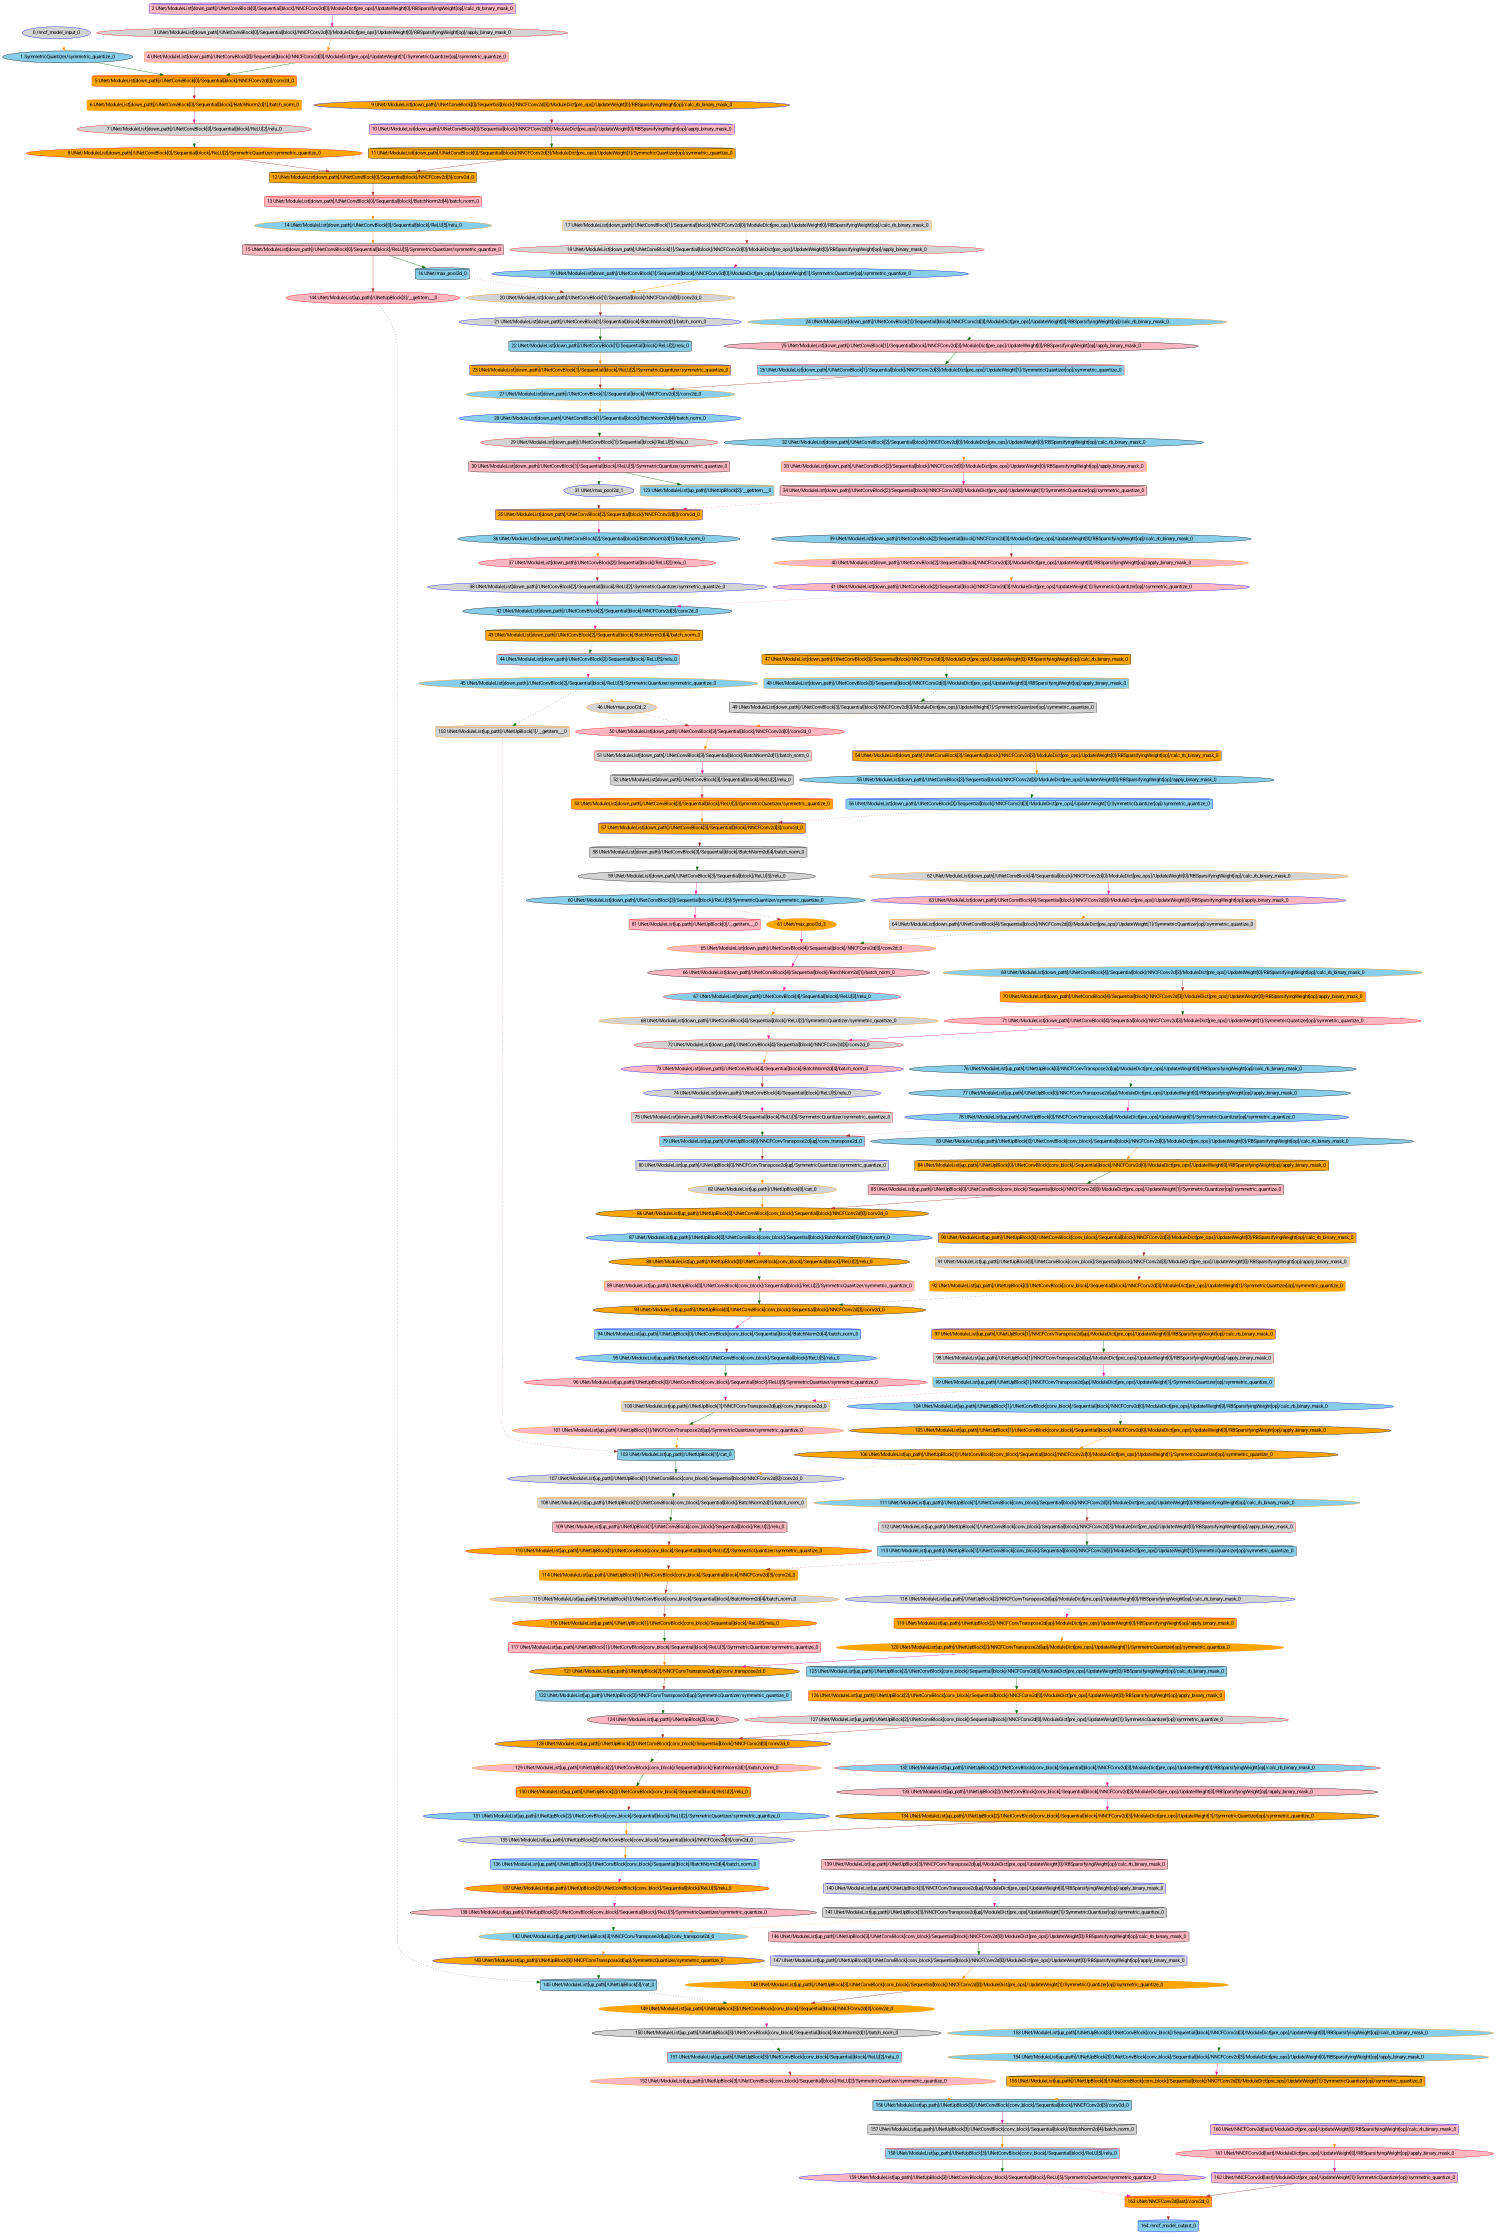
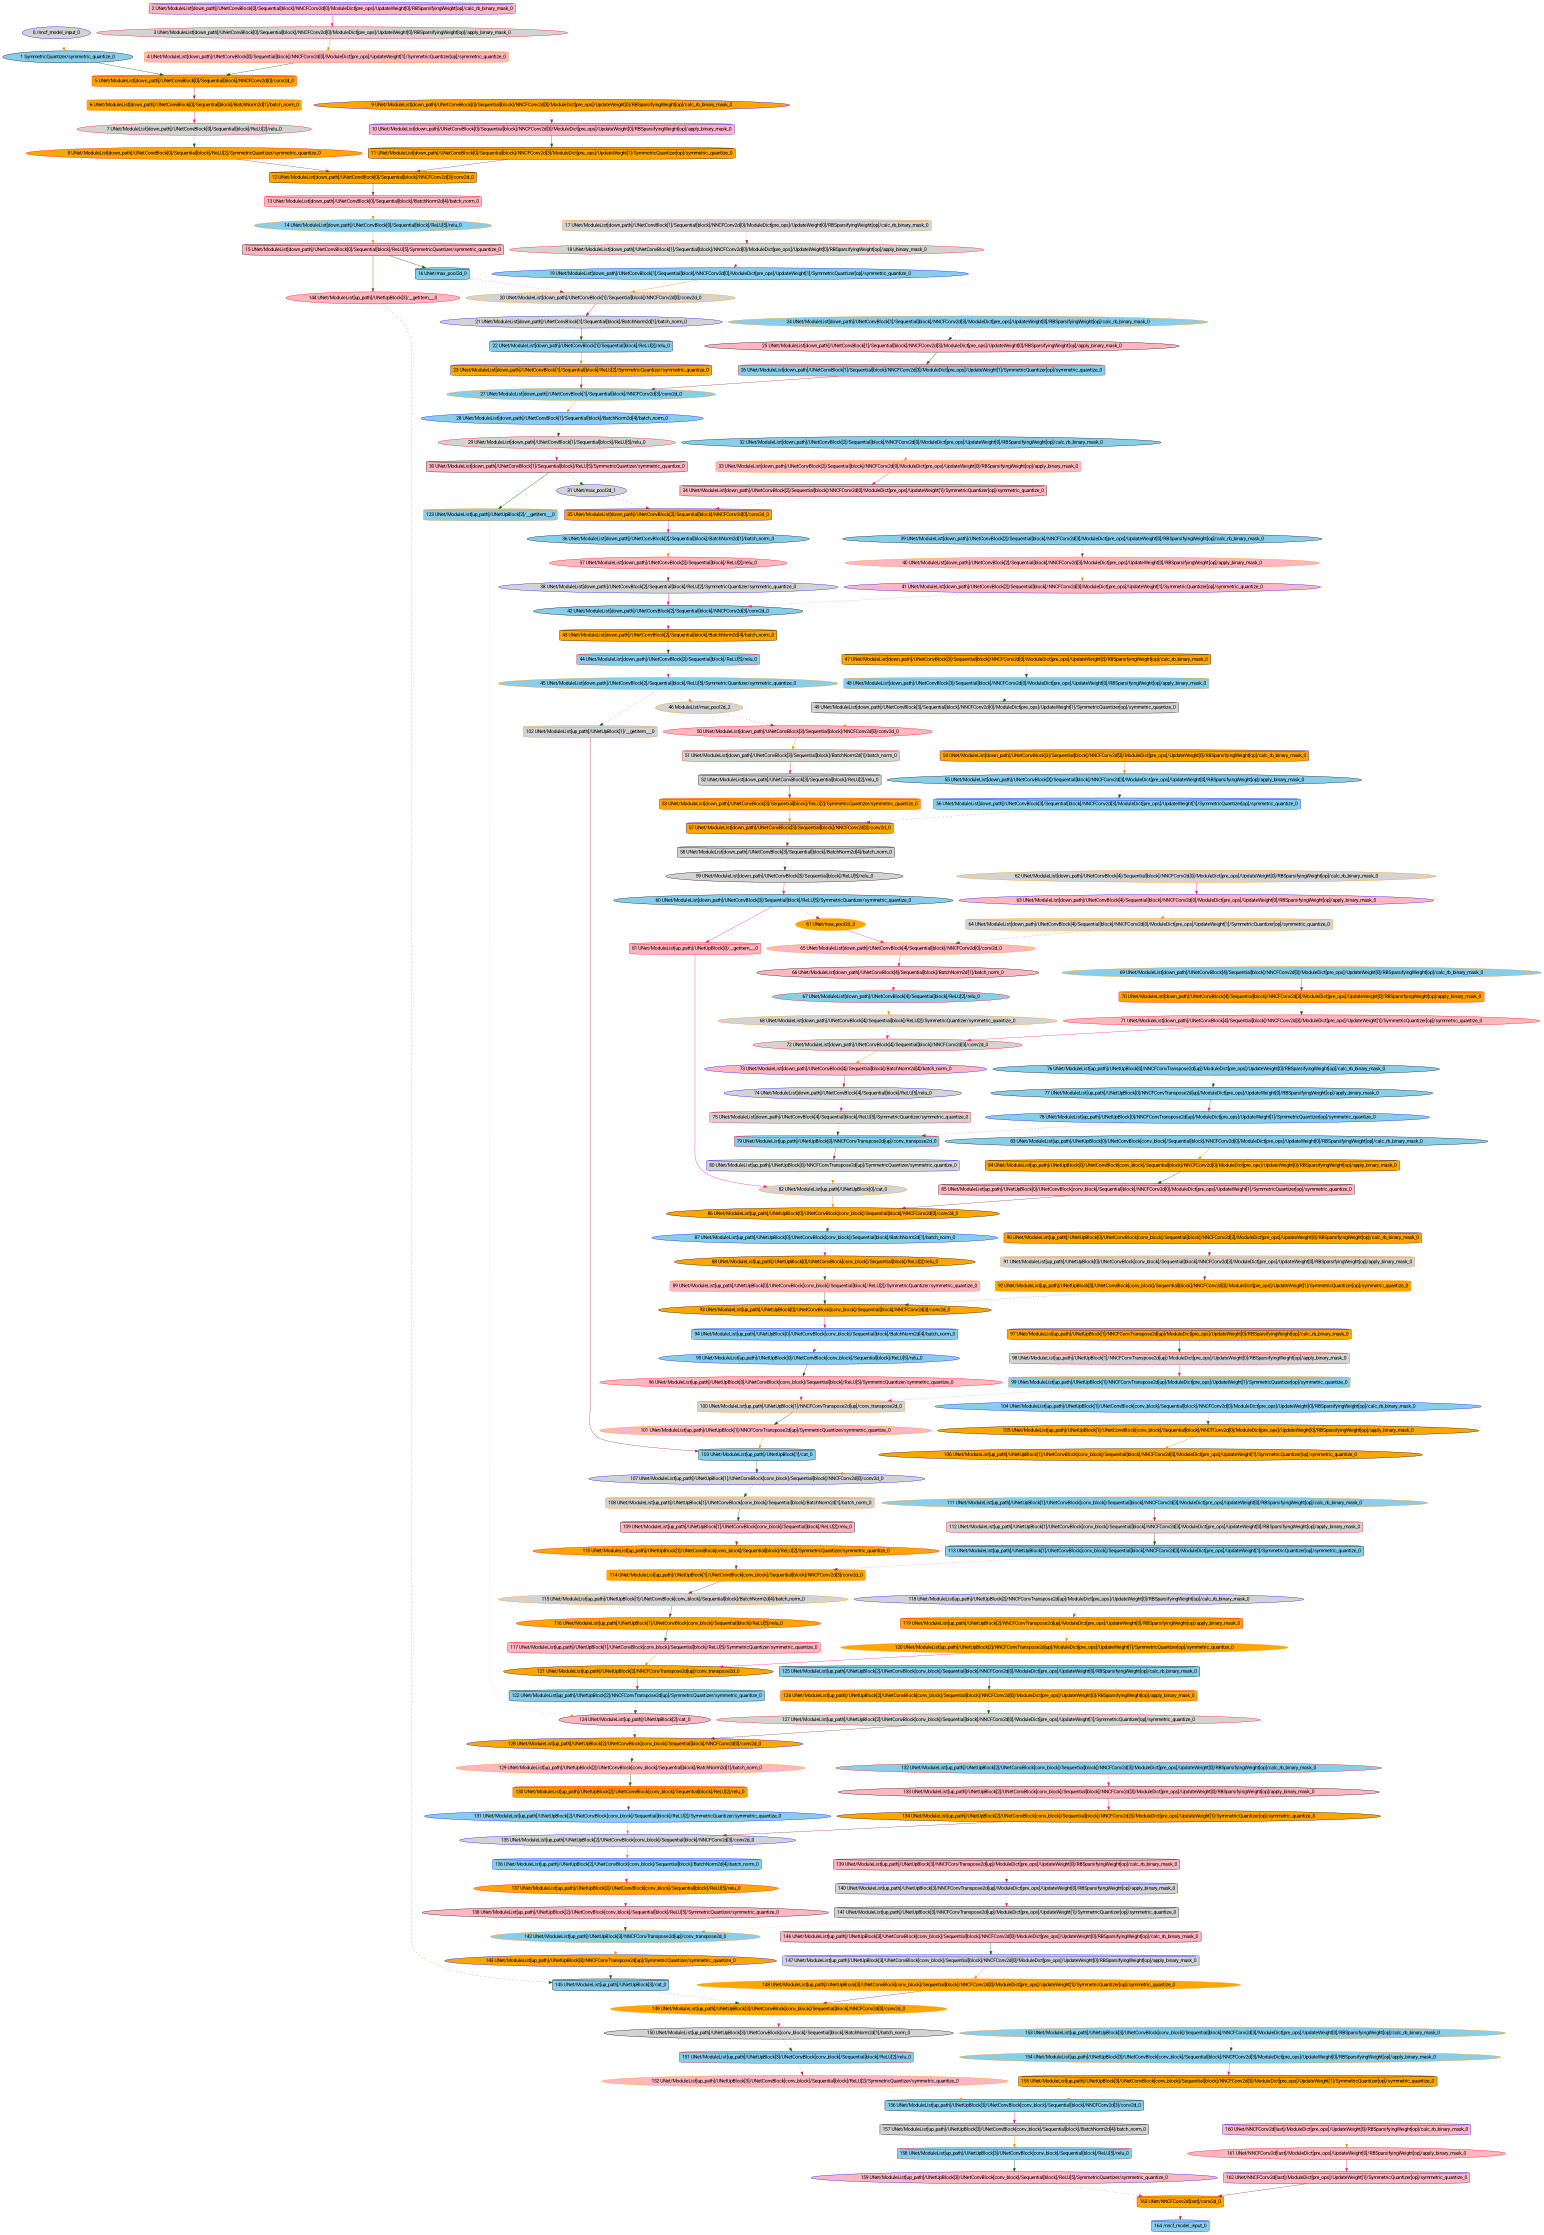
node "46 UNet/max_pool2d_2": label "46 UNet/max_pool2d_2" -> "46 ModuleList/max_pool2d_2"
edge "81 UNet/ModuleList[up_path]/UNetUpBlock[0]/__getitem___0" -> "82 UNet/ModuleList[up_path]/UNetUpBlock[0]/cat_0": added
edge "102 UNet/ModuleList[up_path]/UNetUpBlock[1]/__getitem___0" -> "103 UNet/ModuleList[up_path]/UNetUpBlock[1]/cat_0": style dotted -> solid
edge "123 UNet/ModuleList[up_path]/UNetUpBlock[2]/__getitem___0" -> "124 UNet/ModuleList[up_path]/UNetUpBlock[2]/cat_0": added
node "164 /nncf_model_output_0": label "164 /nncf_model_output_0" -> "164 /nncf_model_input_0"
